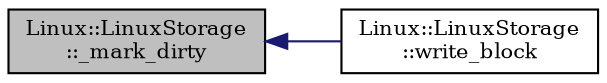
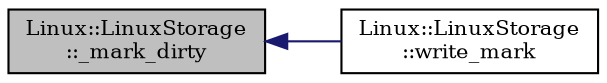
node "Linux::LinuxStorage ::write_block": label "Linux::LinuxStorage ::write_block" -> "Linux::LinuxStorage ::write_mark"
